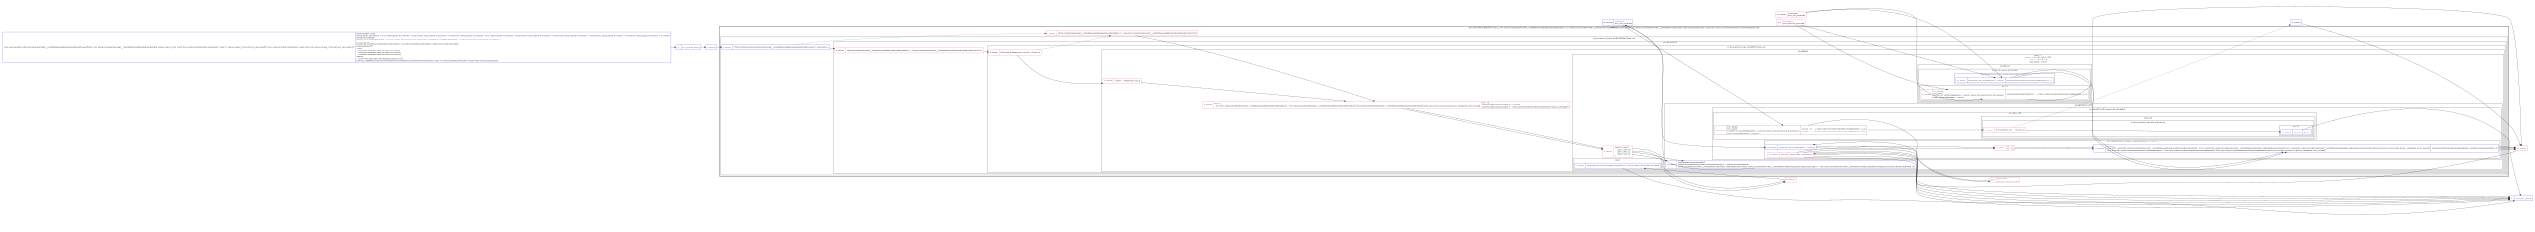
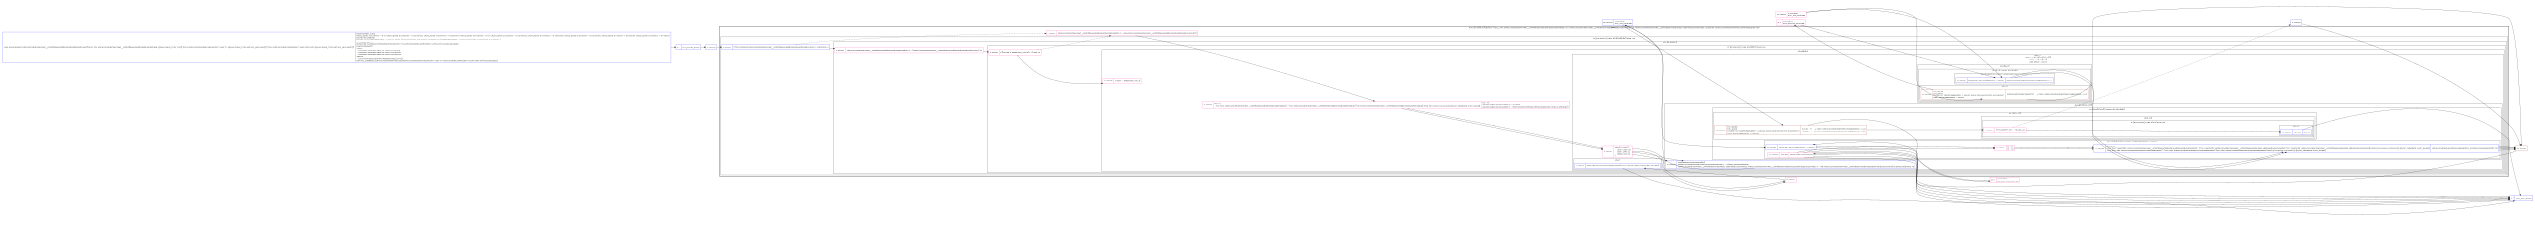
edge "31: ?" -> "13: 0x0033": reversed
edge "6: 0x000e" -> "8: 0x0019": removed
